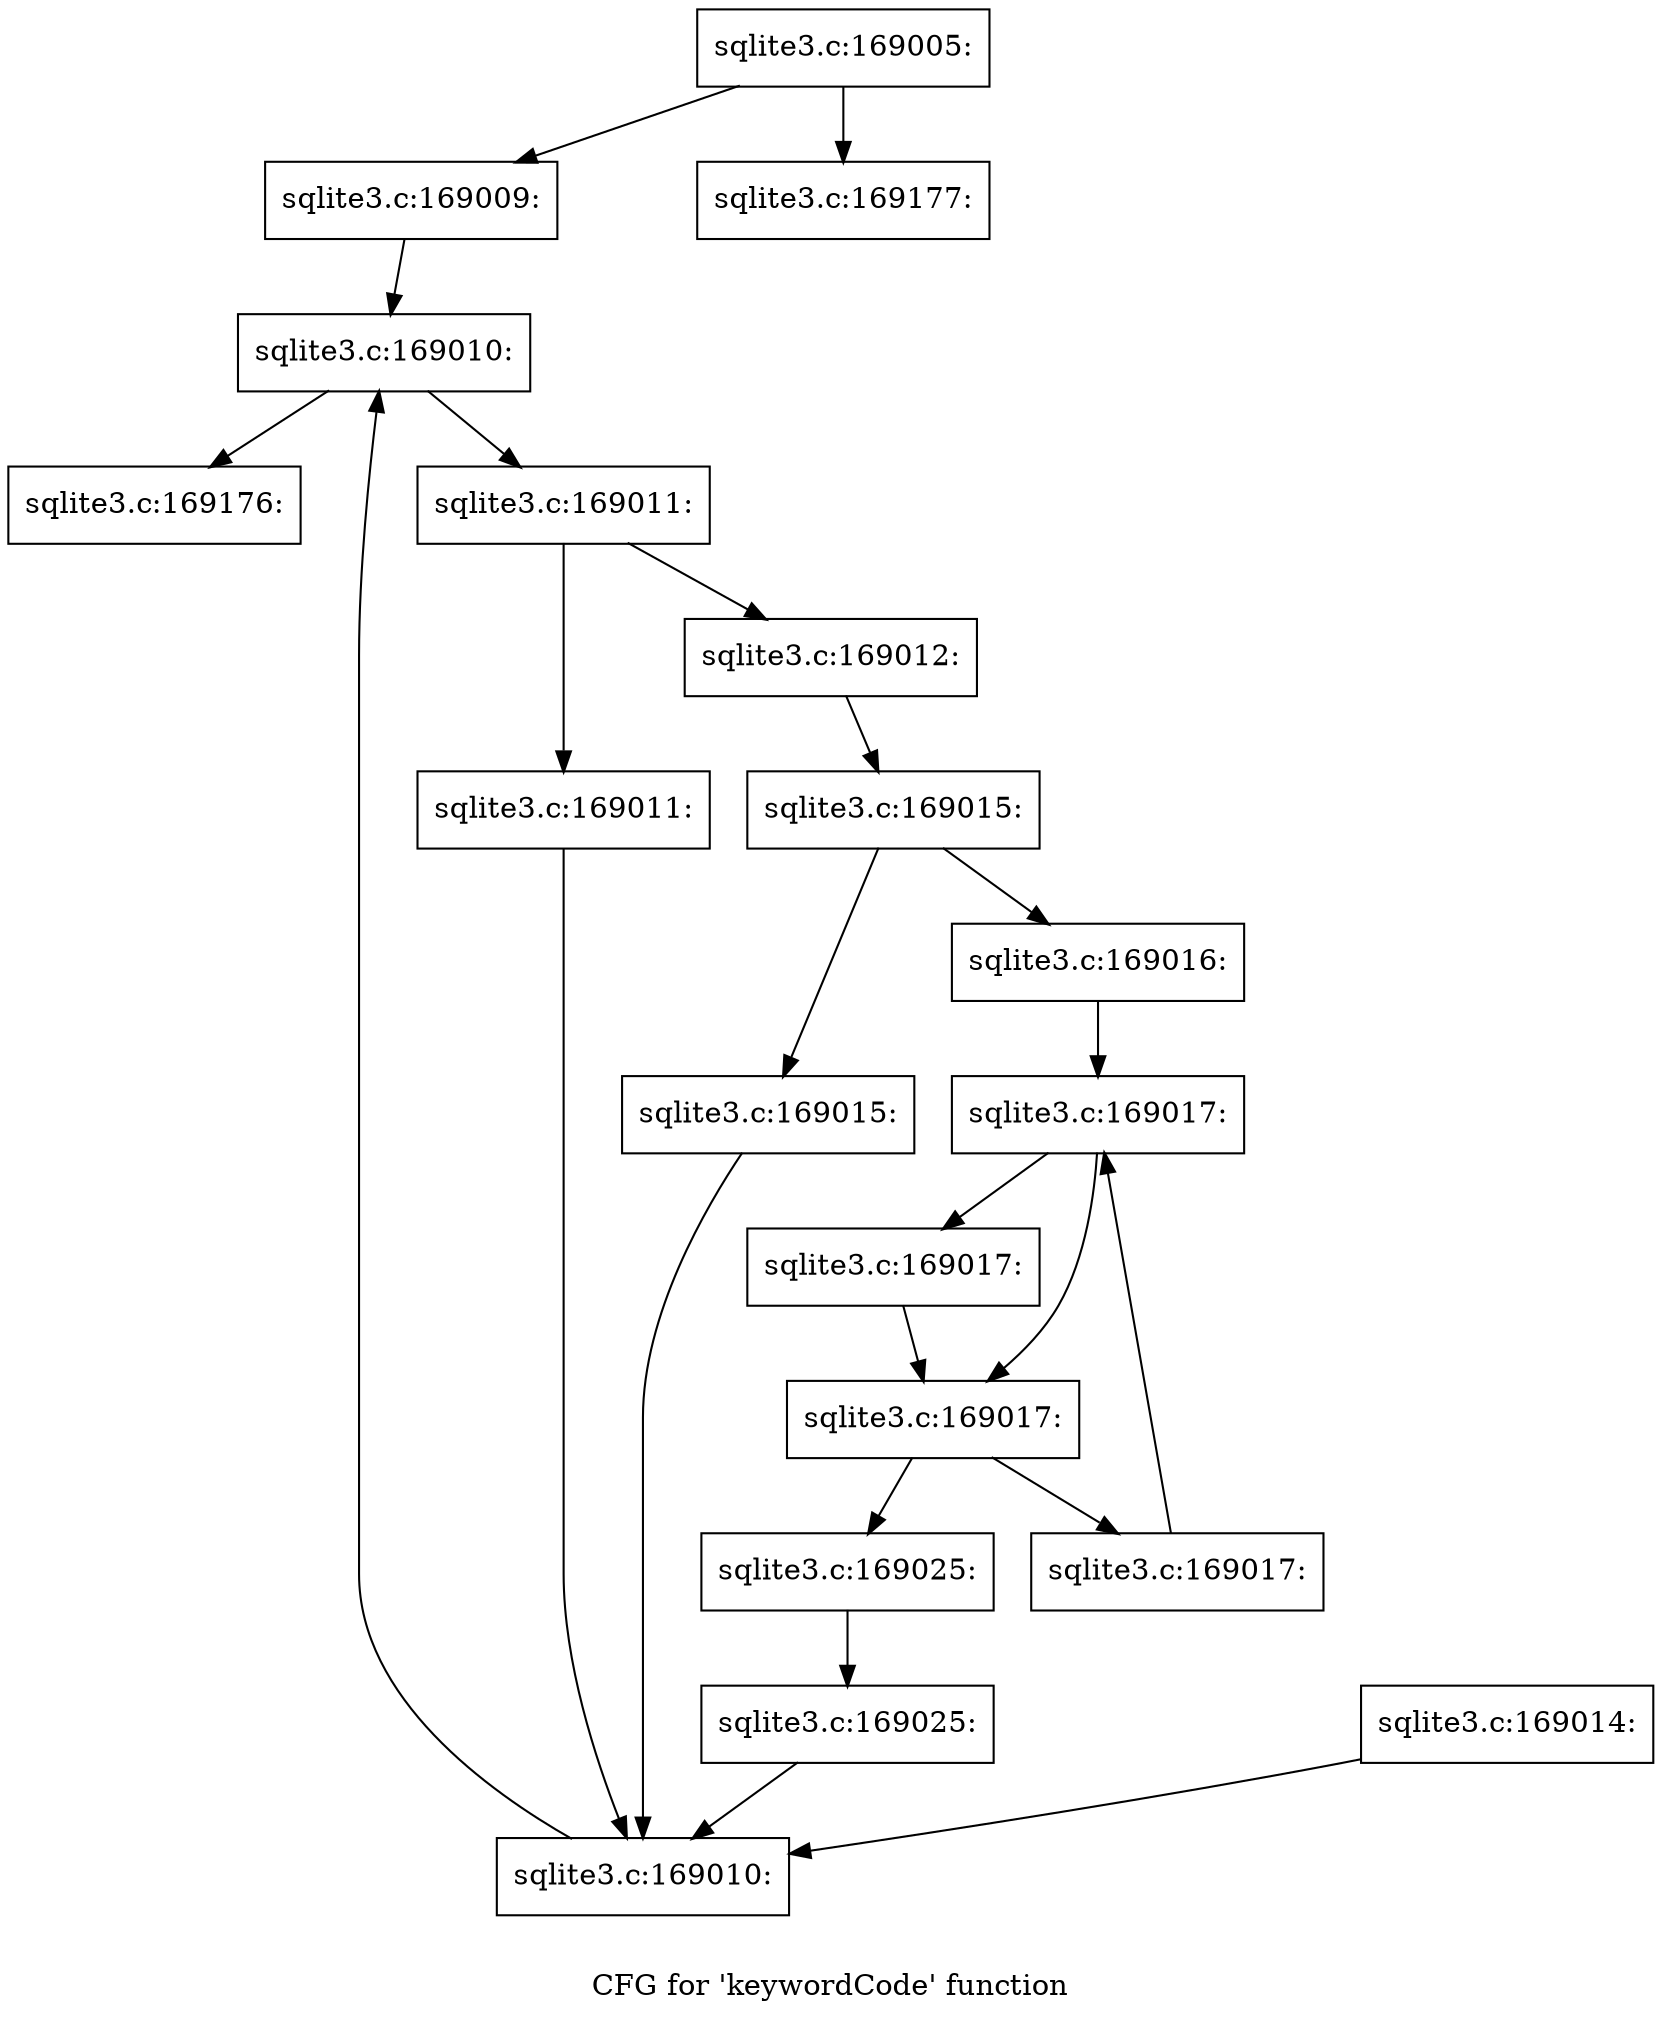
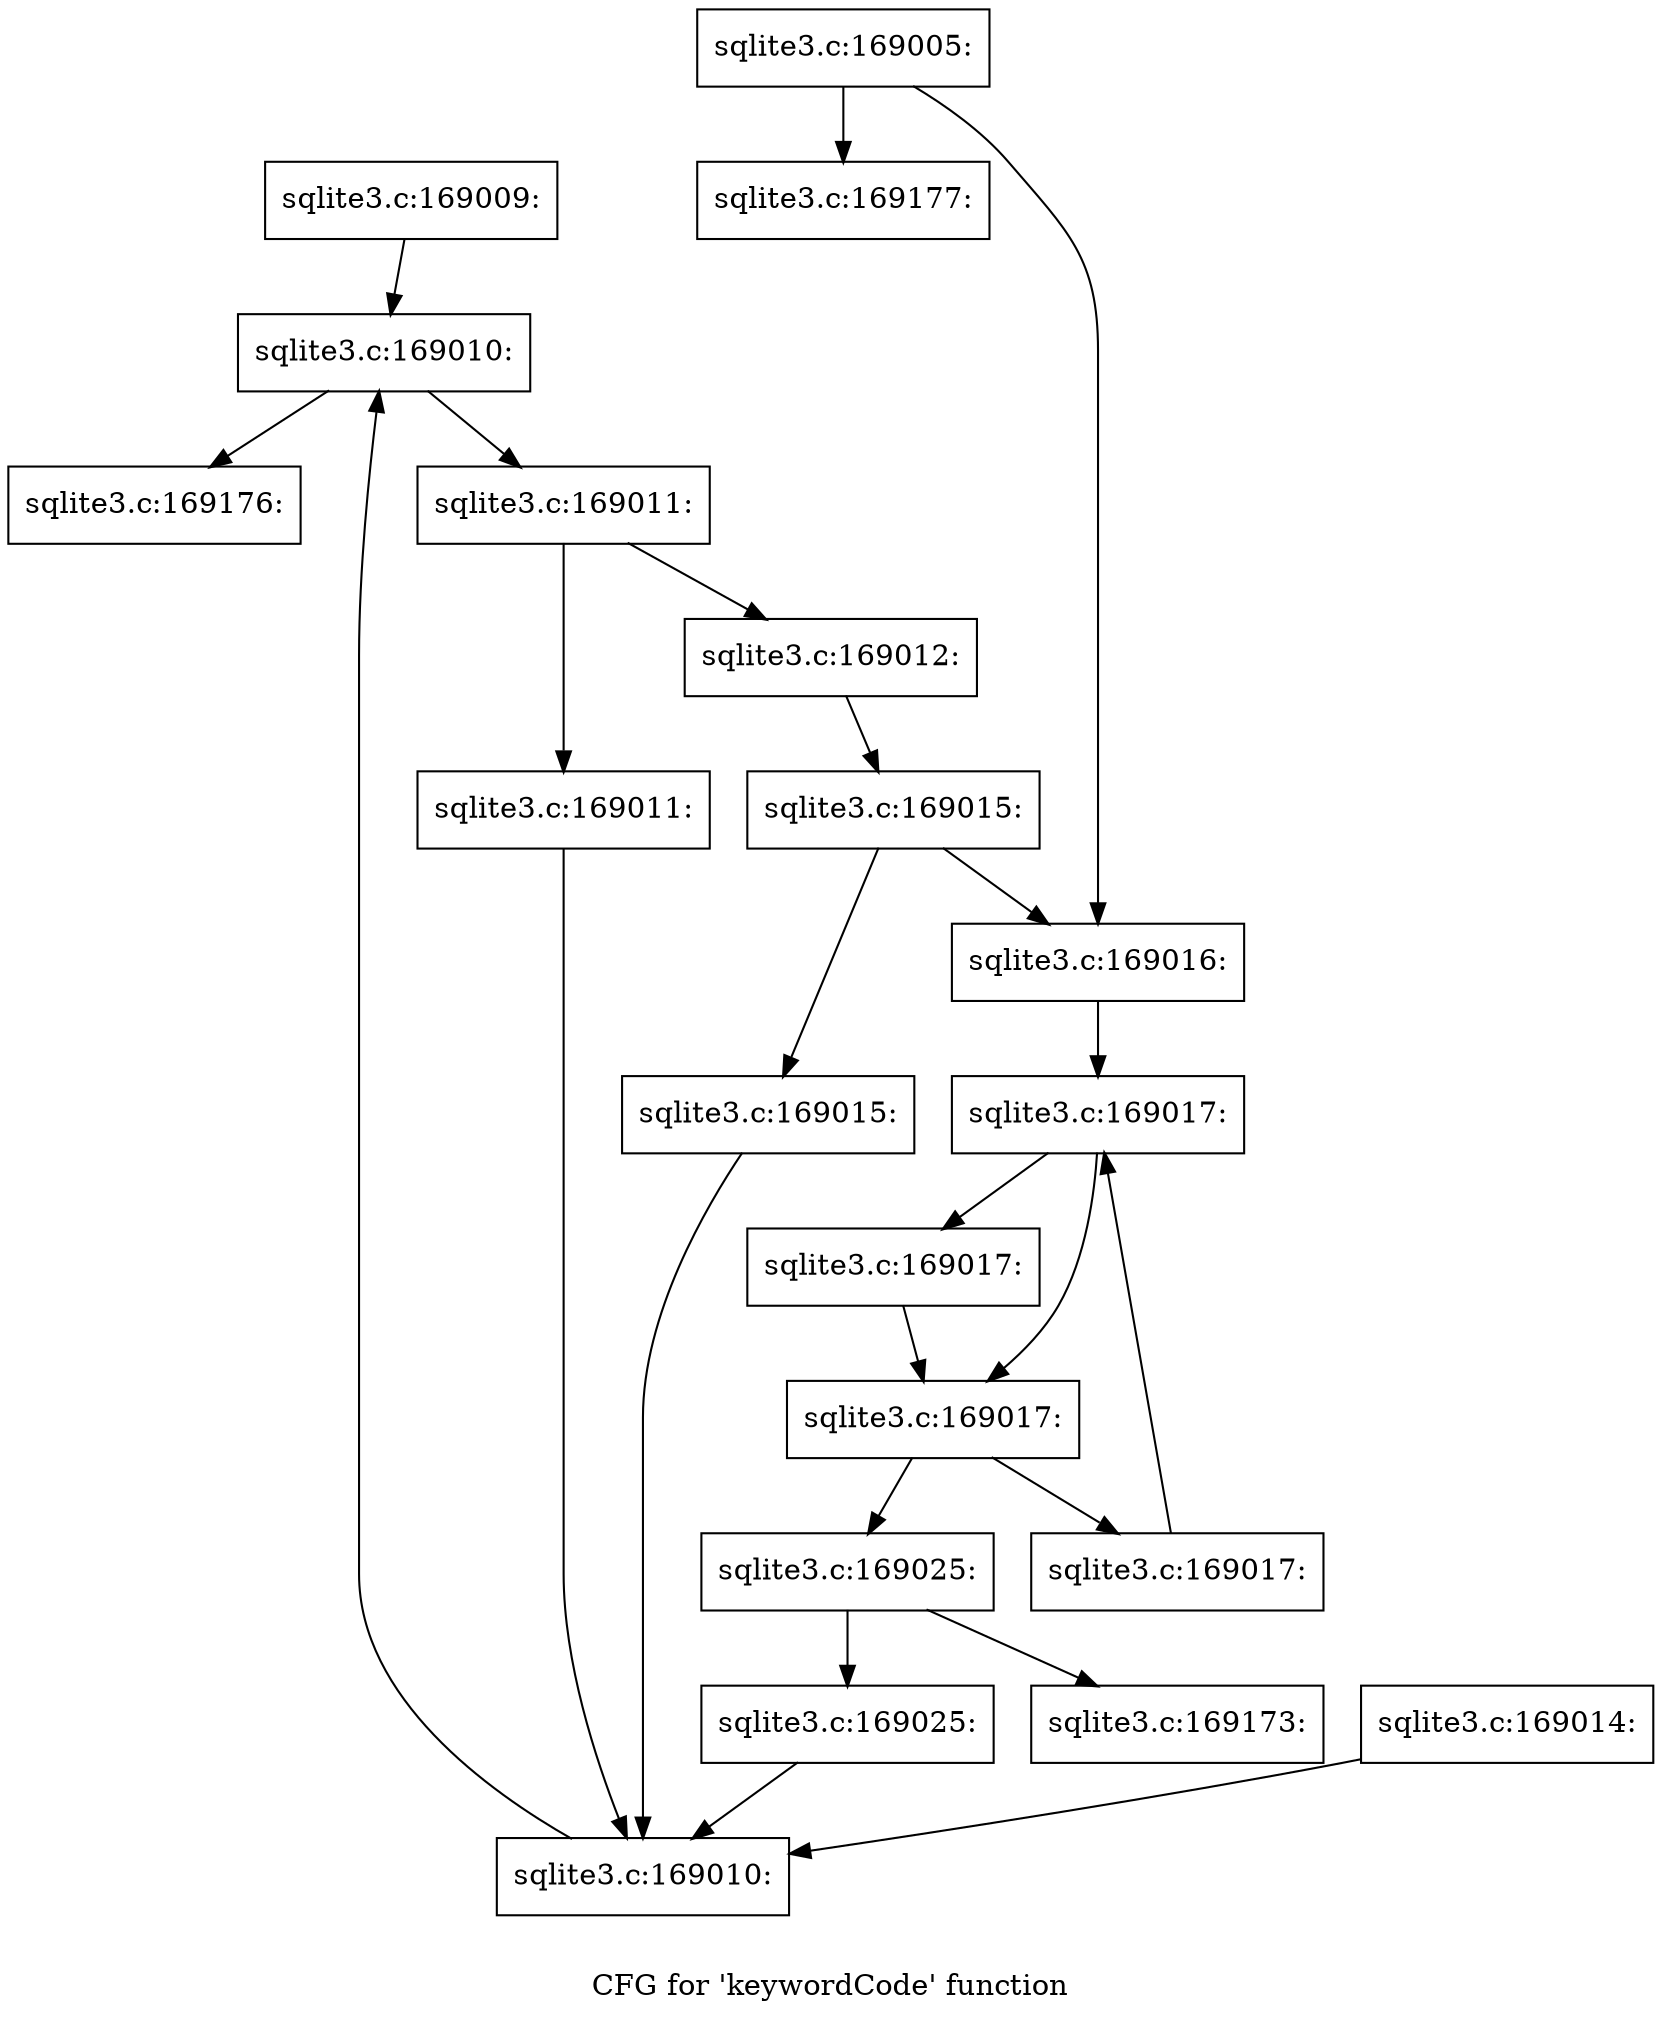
edge "sqlite3.c:169005:" -> "sqlite3.c:169009:": now "sqlite3.c:169005:" -> "sqlite3.c:169016:"
node "sqlite3.c:169173:": added
